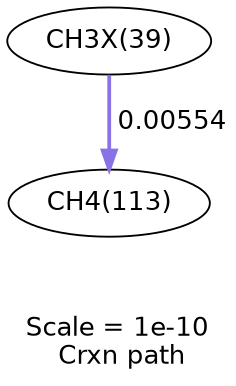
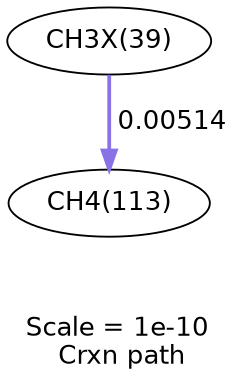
edge "CH3X(39)" -> "CH4(113)": label " 0.00554" -> " 0.00514"
